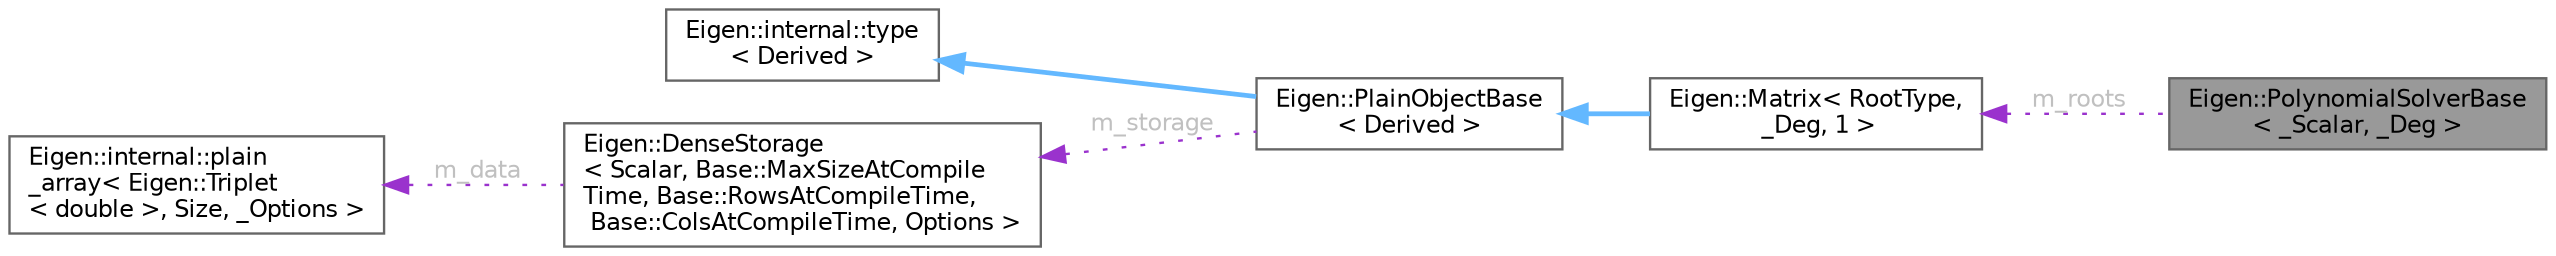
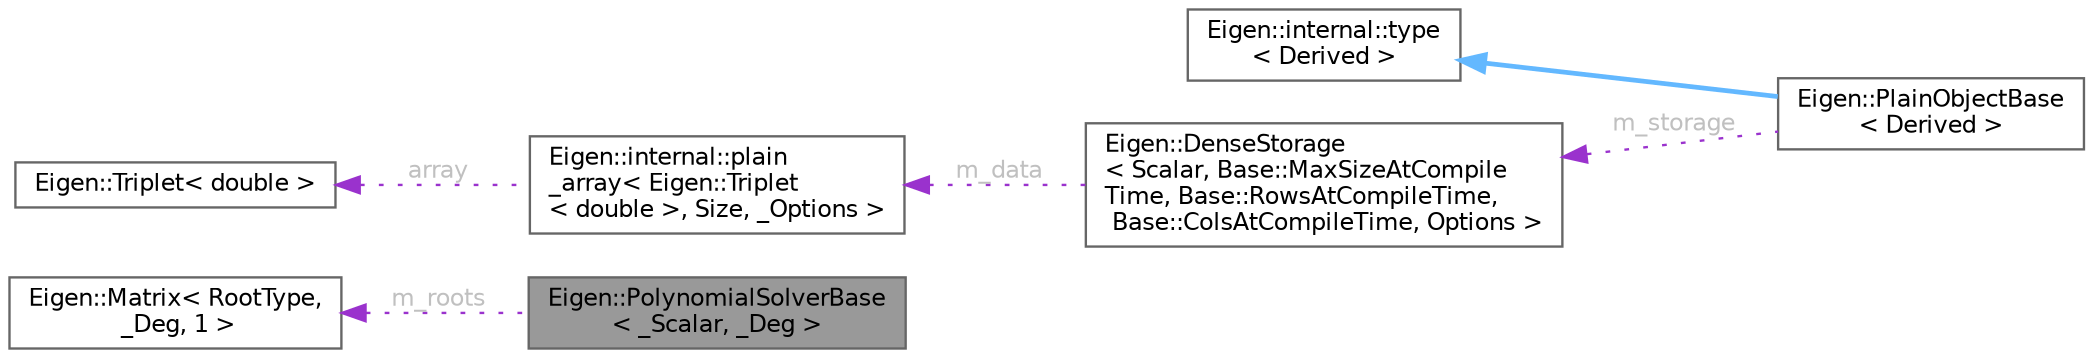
edge "Eigen::Matrix< RootType, _Deg, 1 >" -> "Eigen::PlainObjectBase < Derived >": removed
node "Eigen::Triplet< double >": added
